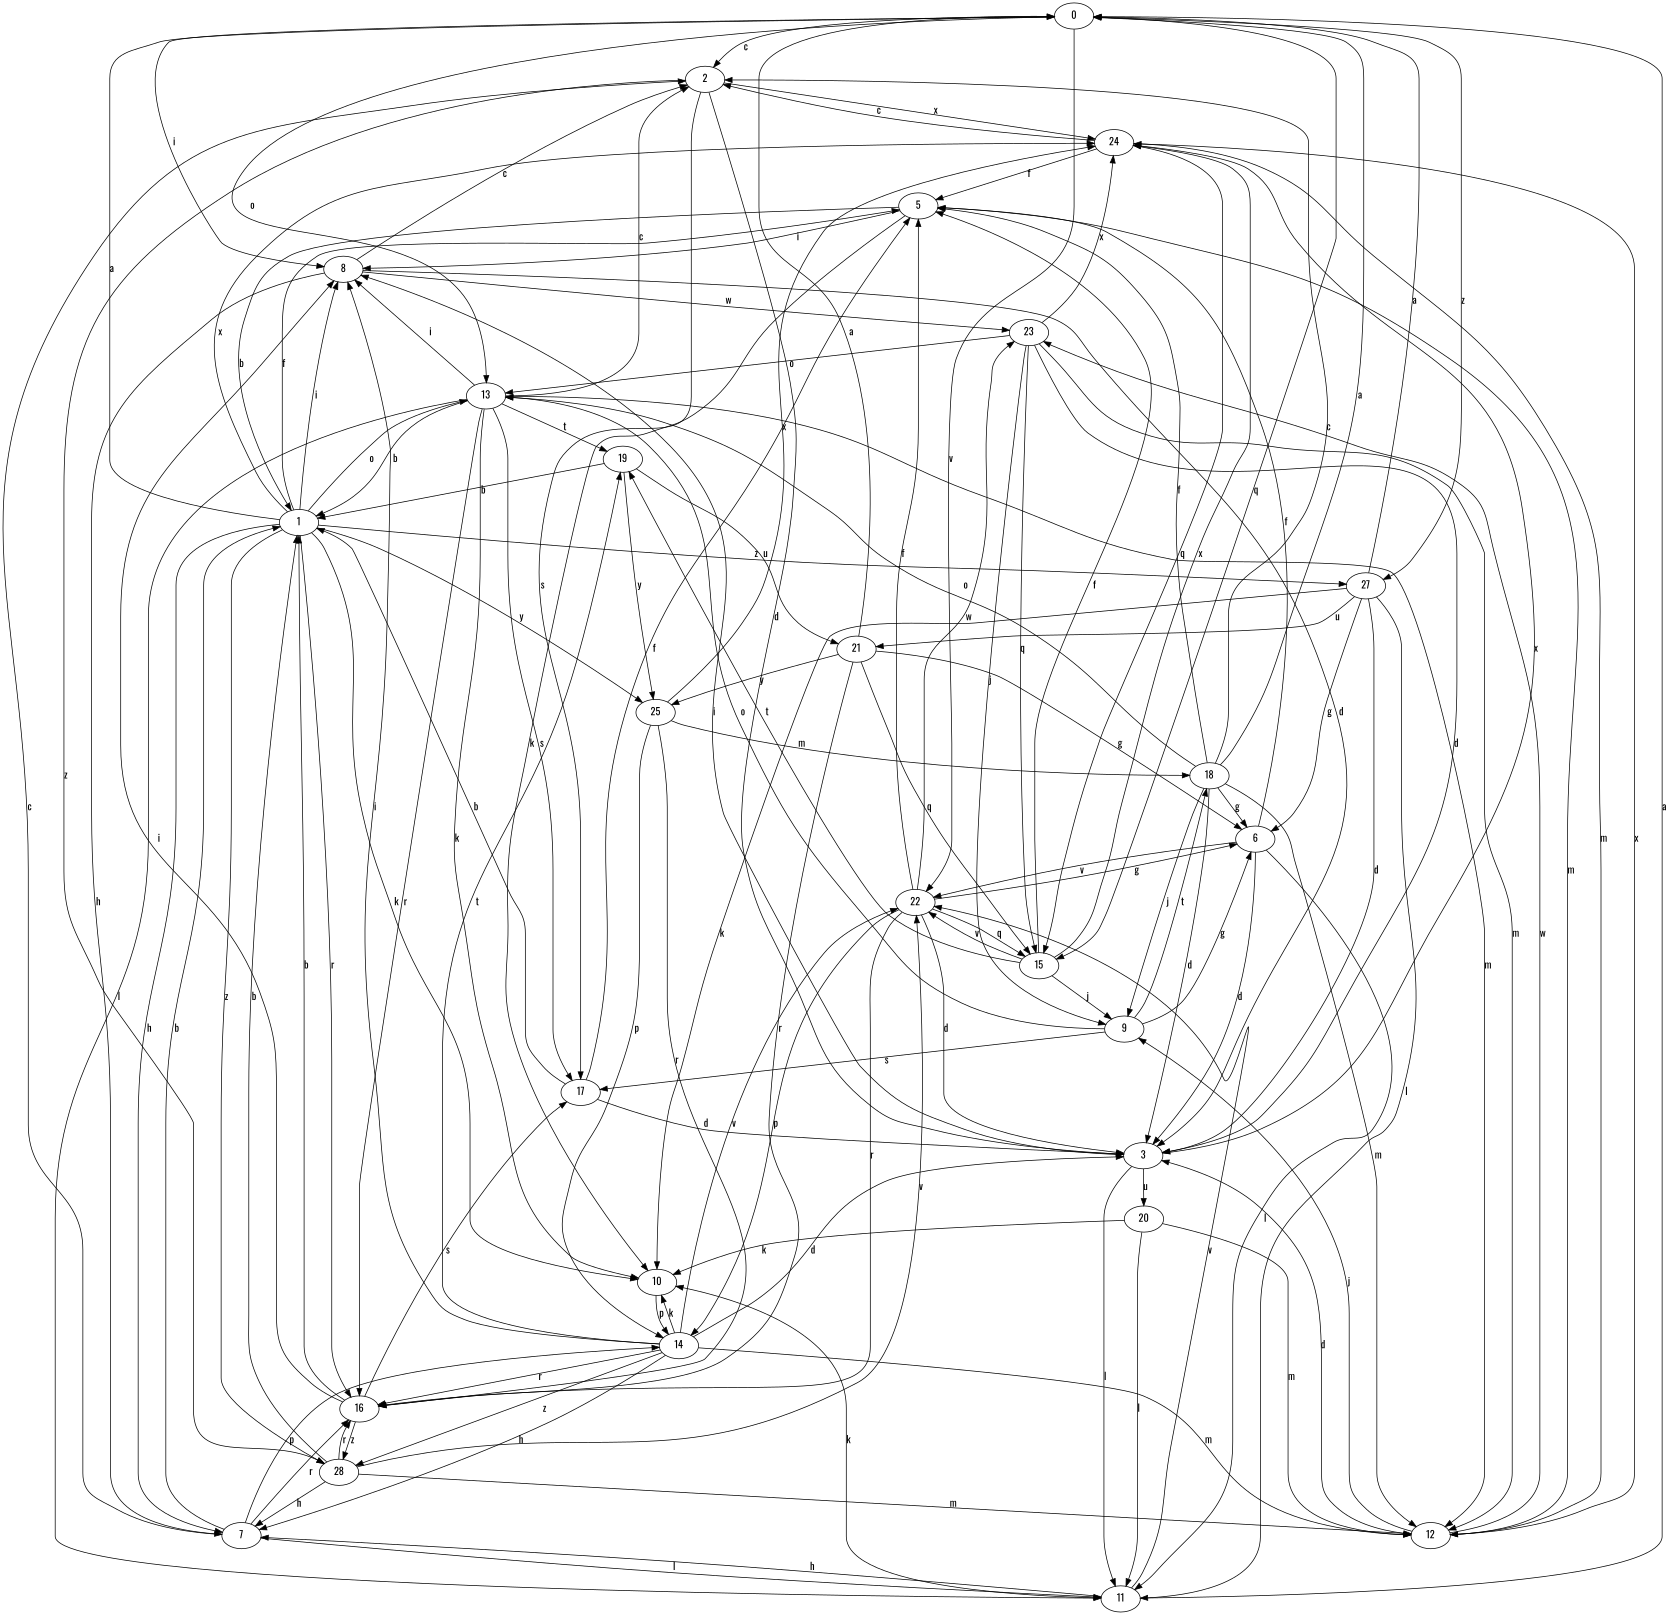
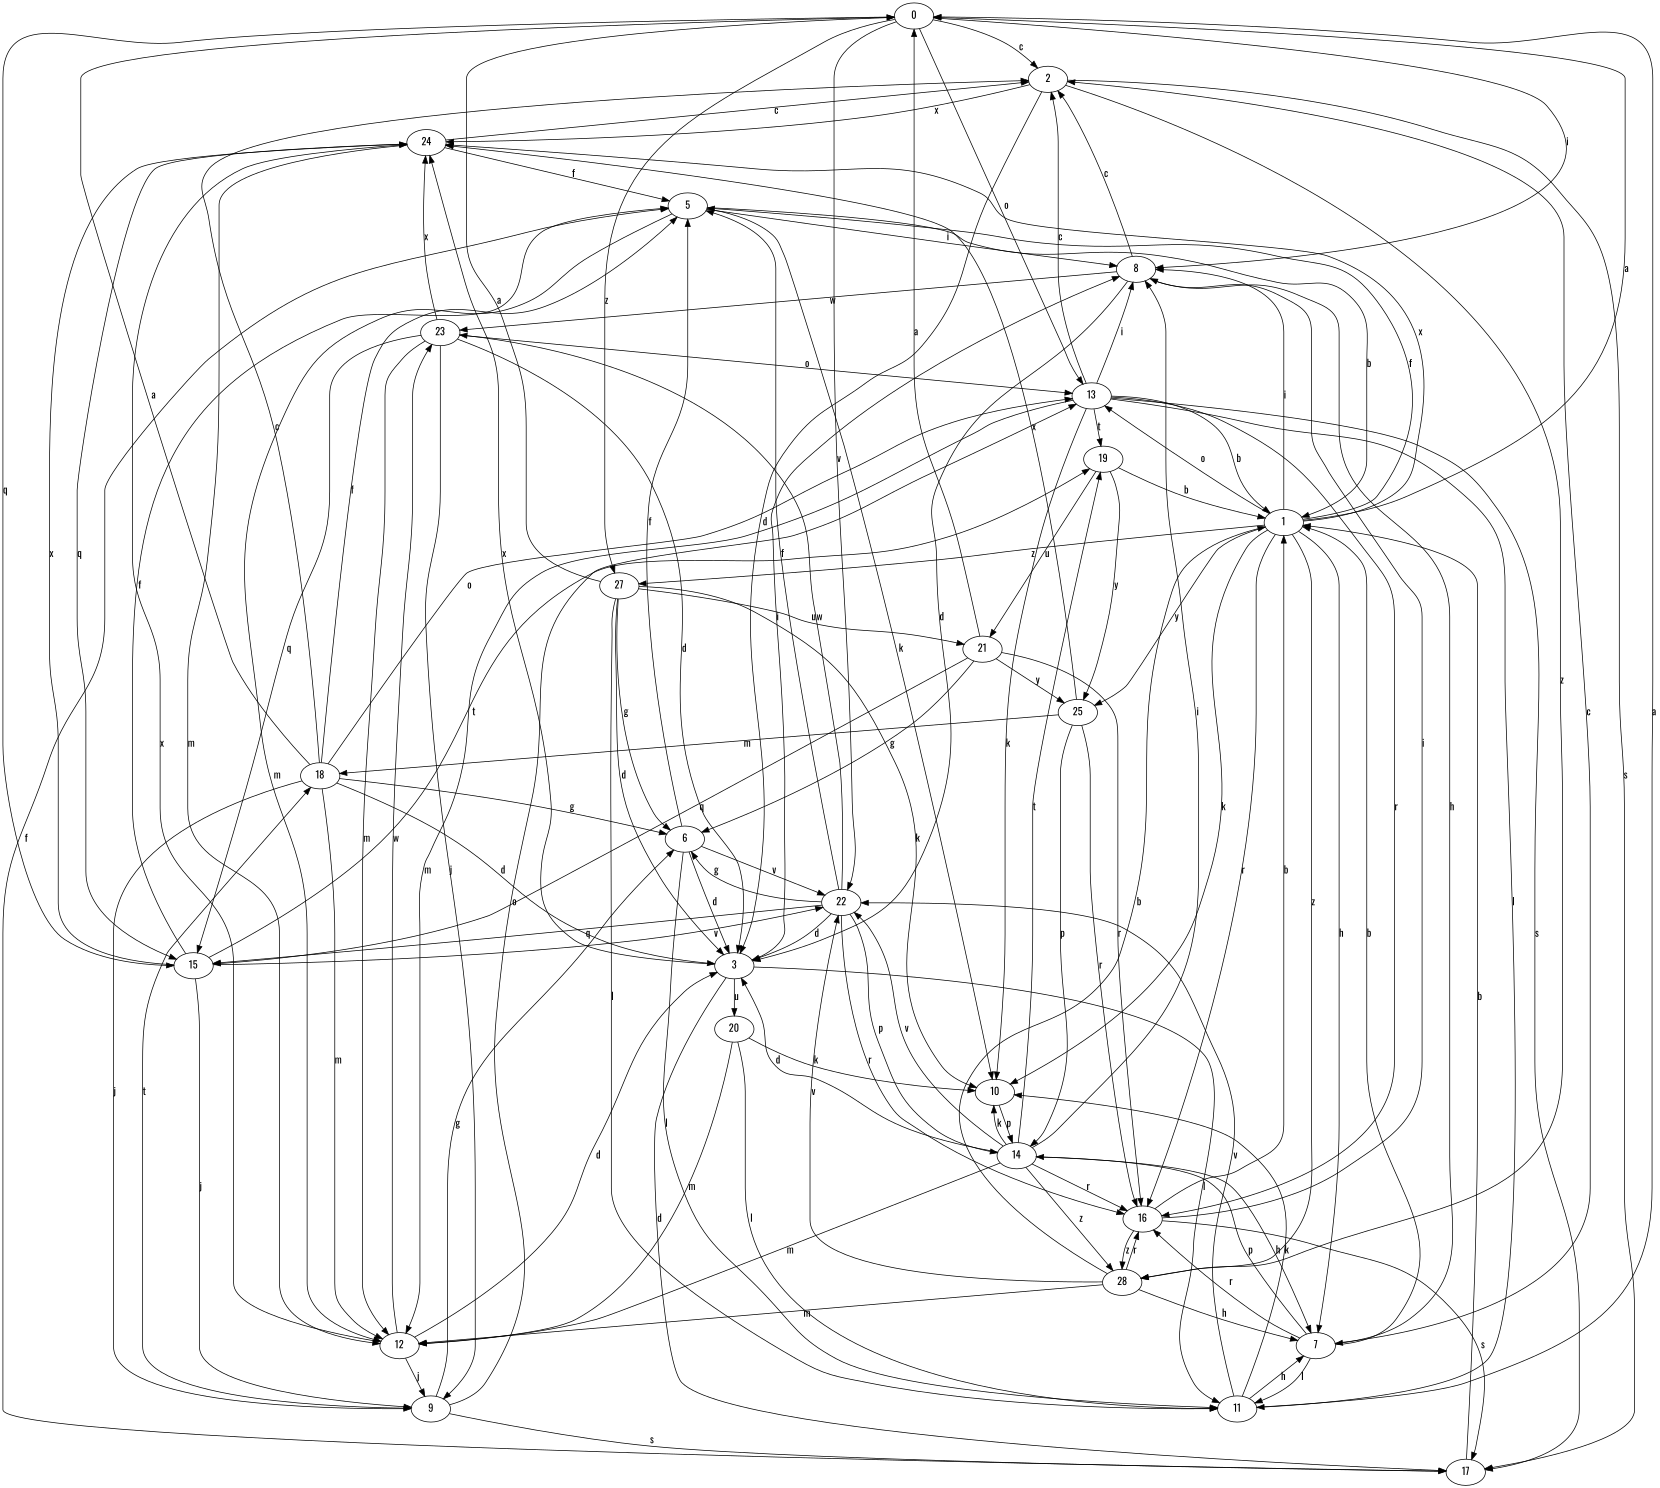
edge "17" -> "3": reversed
